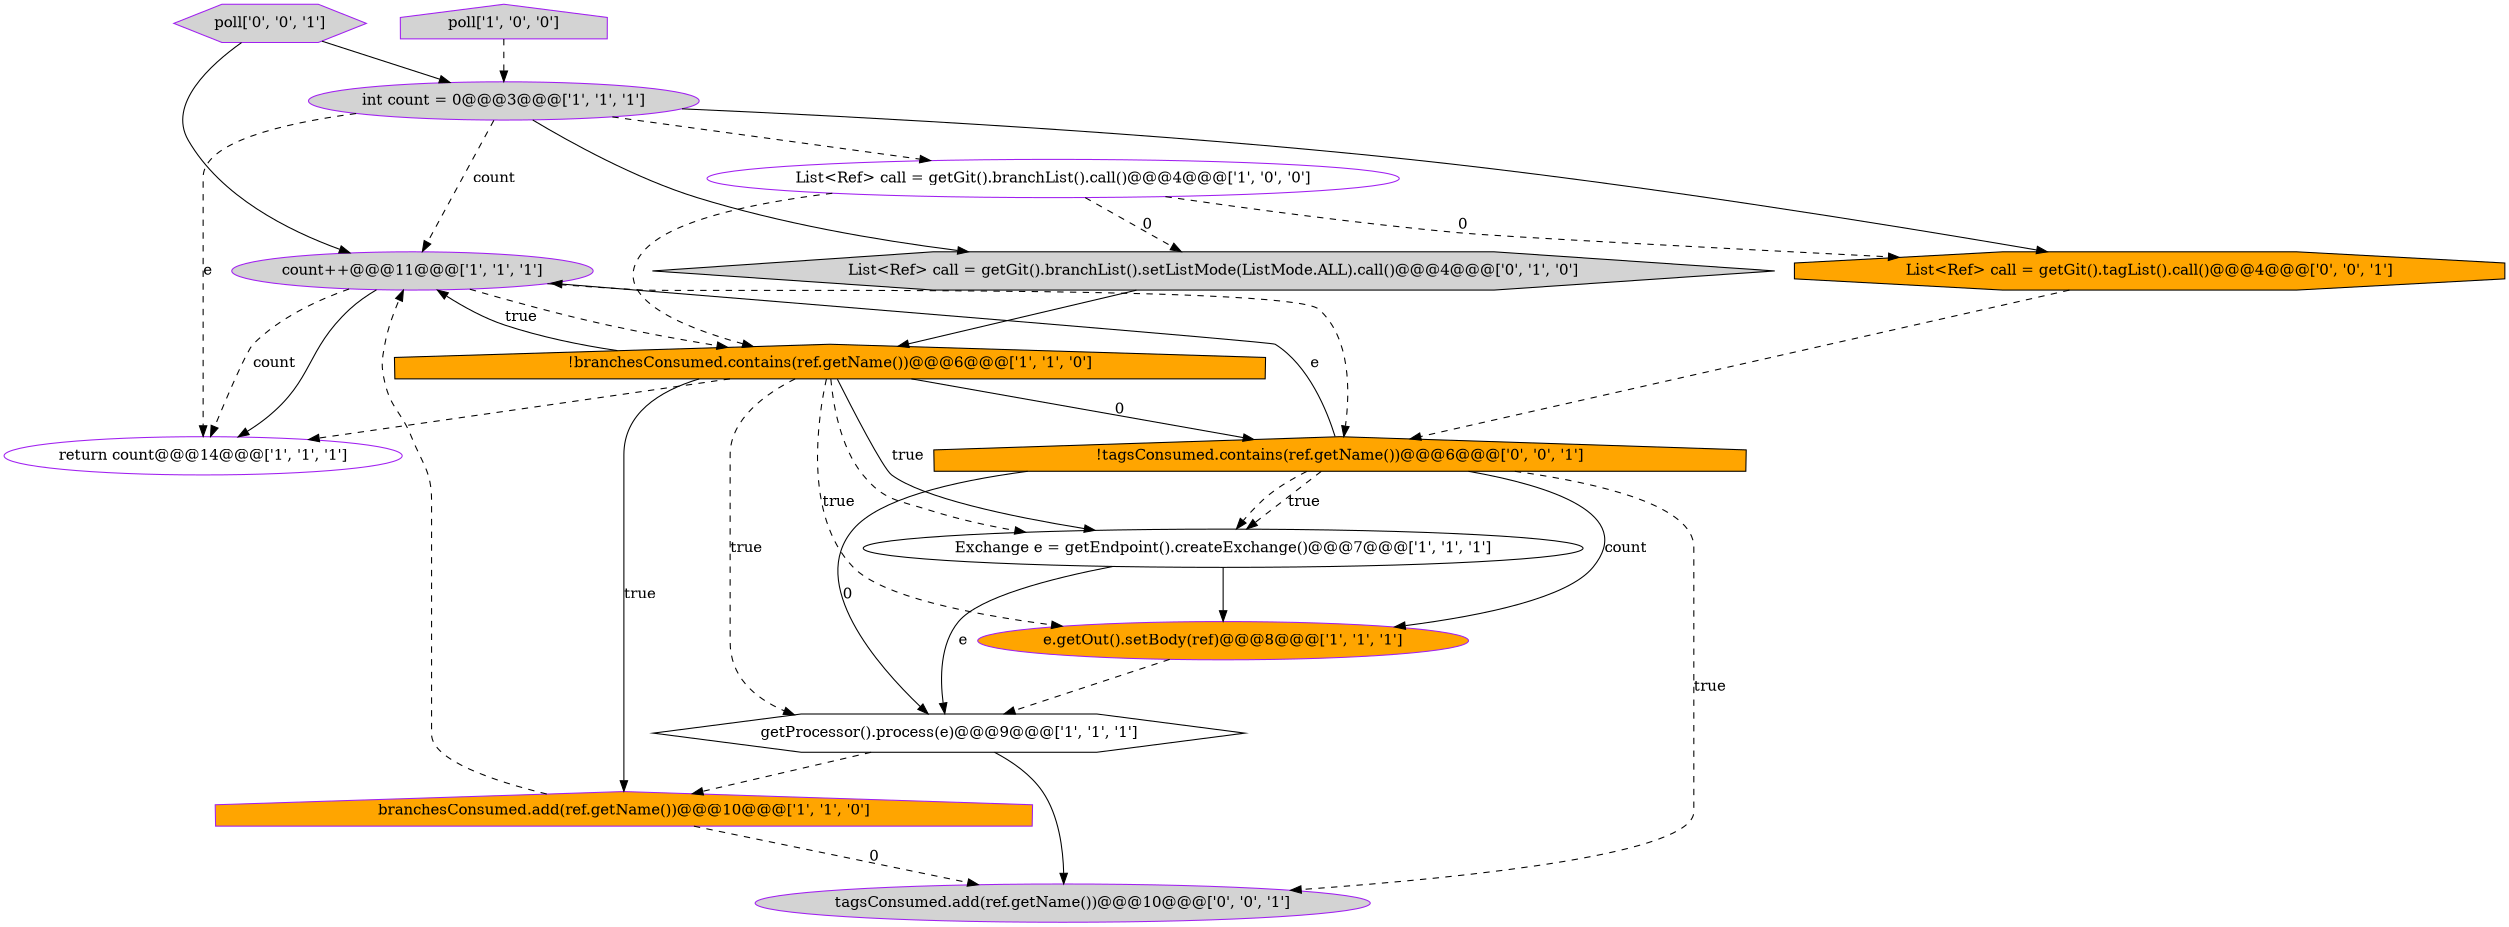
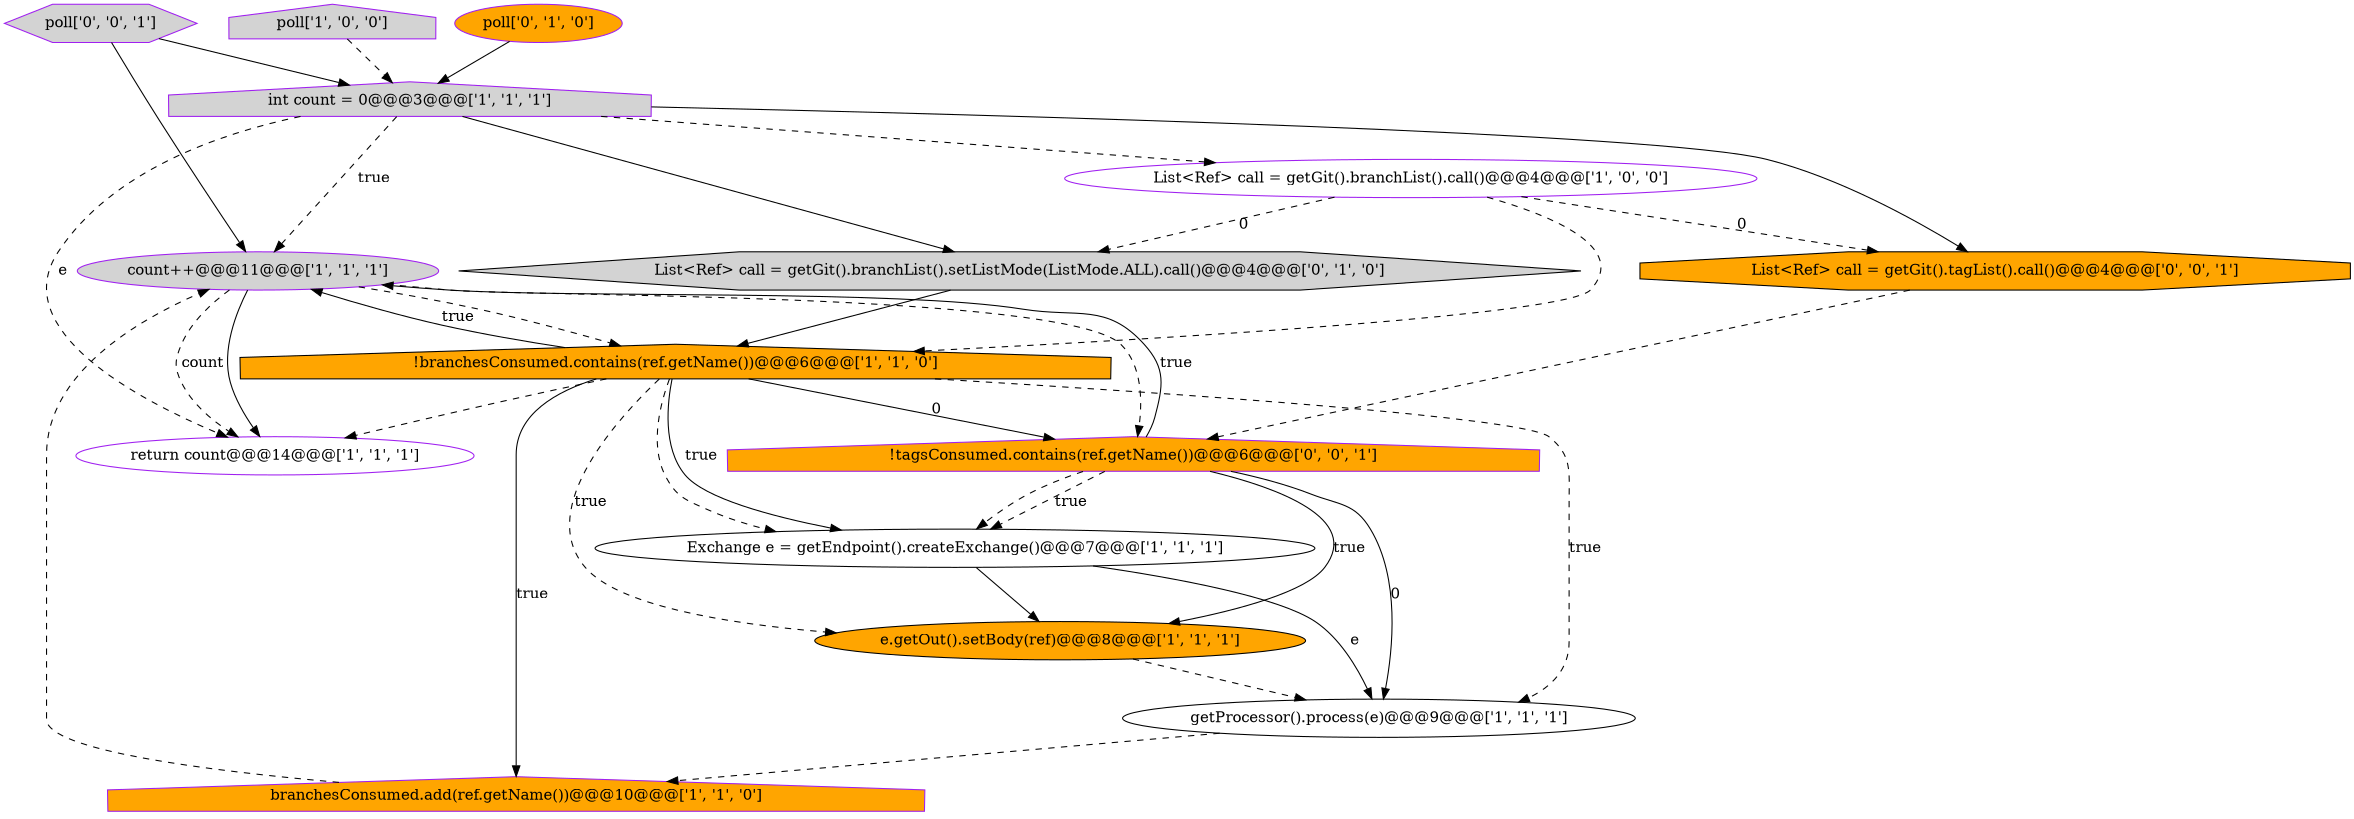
node "poll['0', '1', '0']": added
node "int count = 0@@@3@@@['1', '1', '1']": shape ellipse -> house
edge "int count = 0@@@3@@@['1', '1', '1']" -> "count++@@@11@@@['1', '1', '1']": label "count" -> "true"
edge "!tagsConsumed.contains(ref.getName())@@@6@@@['0', '0', '1']" -> "count++@@@11@@@['1', '1', '1']": label "e" -> "true"
node "!tagsConsumed.contains(ref.getName())@@@6@@@['0', '0', '1']": color black -> purple
edge "!tagsConsumed.contains(ref.getName())@@@6@@@['0', '0', '1']" -> "e.getOut().setBody(ref)@@@8@@@['1', '1', '1']": label "count" -> "true"
node "e.getOut().setBody(ref)@@@8@@@['1', '1', '1']": color purple -> black
node "getProcessor().process(e)@@@9@@@['1', '1', '1']": shape hexagon -> ellipse
node "tagsConsumed.add(ref.getName())@@@10@@@['0', '0', '1']": removed
